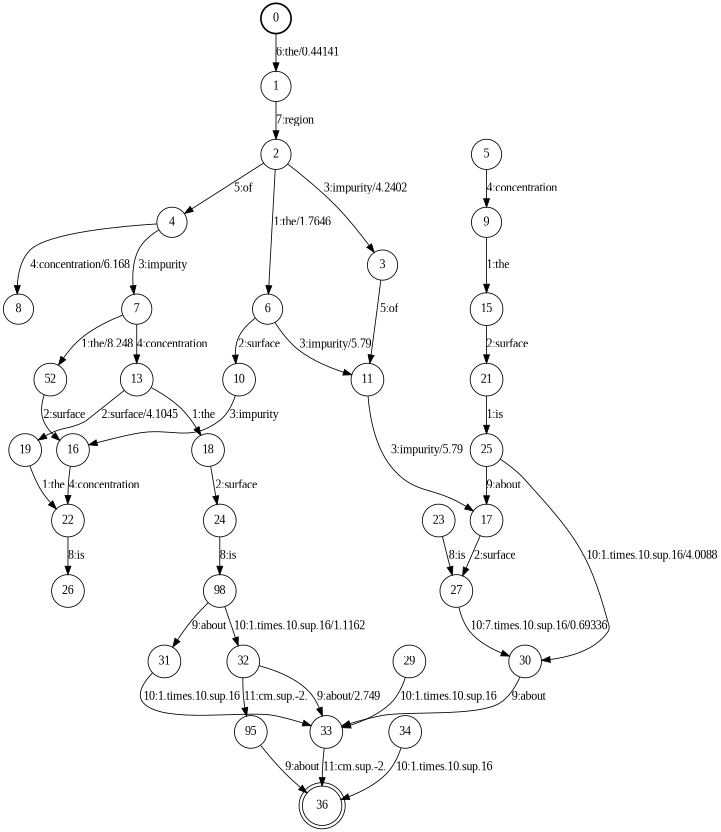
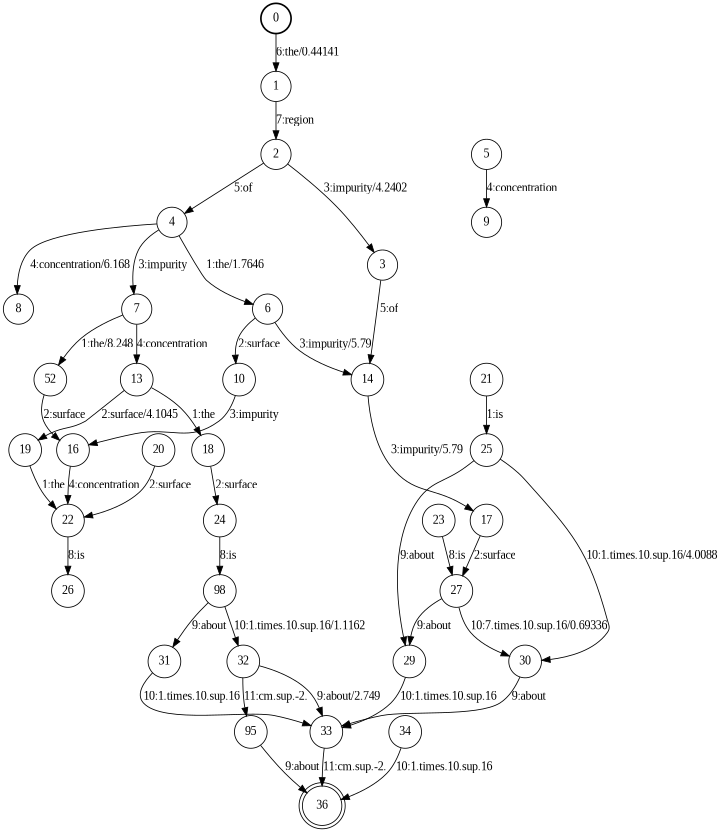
edge "2" -> "6": now "4" -> "6"
node "15": removed
node "11": label "11" -> "14"
node "20": added
edge "25" -> "17": now "25" -> "29"
edge "27" -> "29": added, label "9:about"
